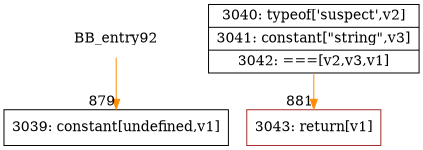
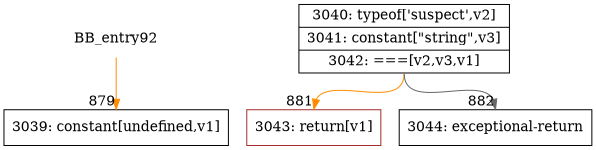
node "3044: exceptional-return": added
